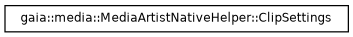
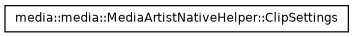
node "gaia::media::MediaArtistNativeHelper::ClipSettings": label "gaia::media::MediaArtistNativeHelper::ClipSettings" -> "media::media::MediaArtistNativeHelper::ClipSettings"
